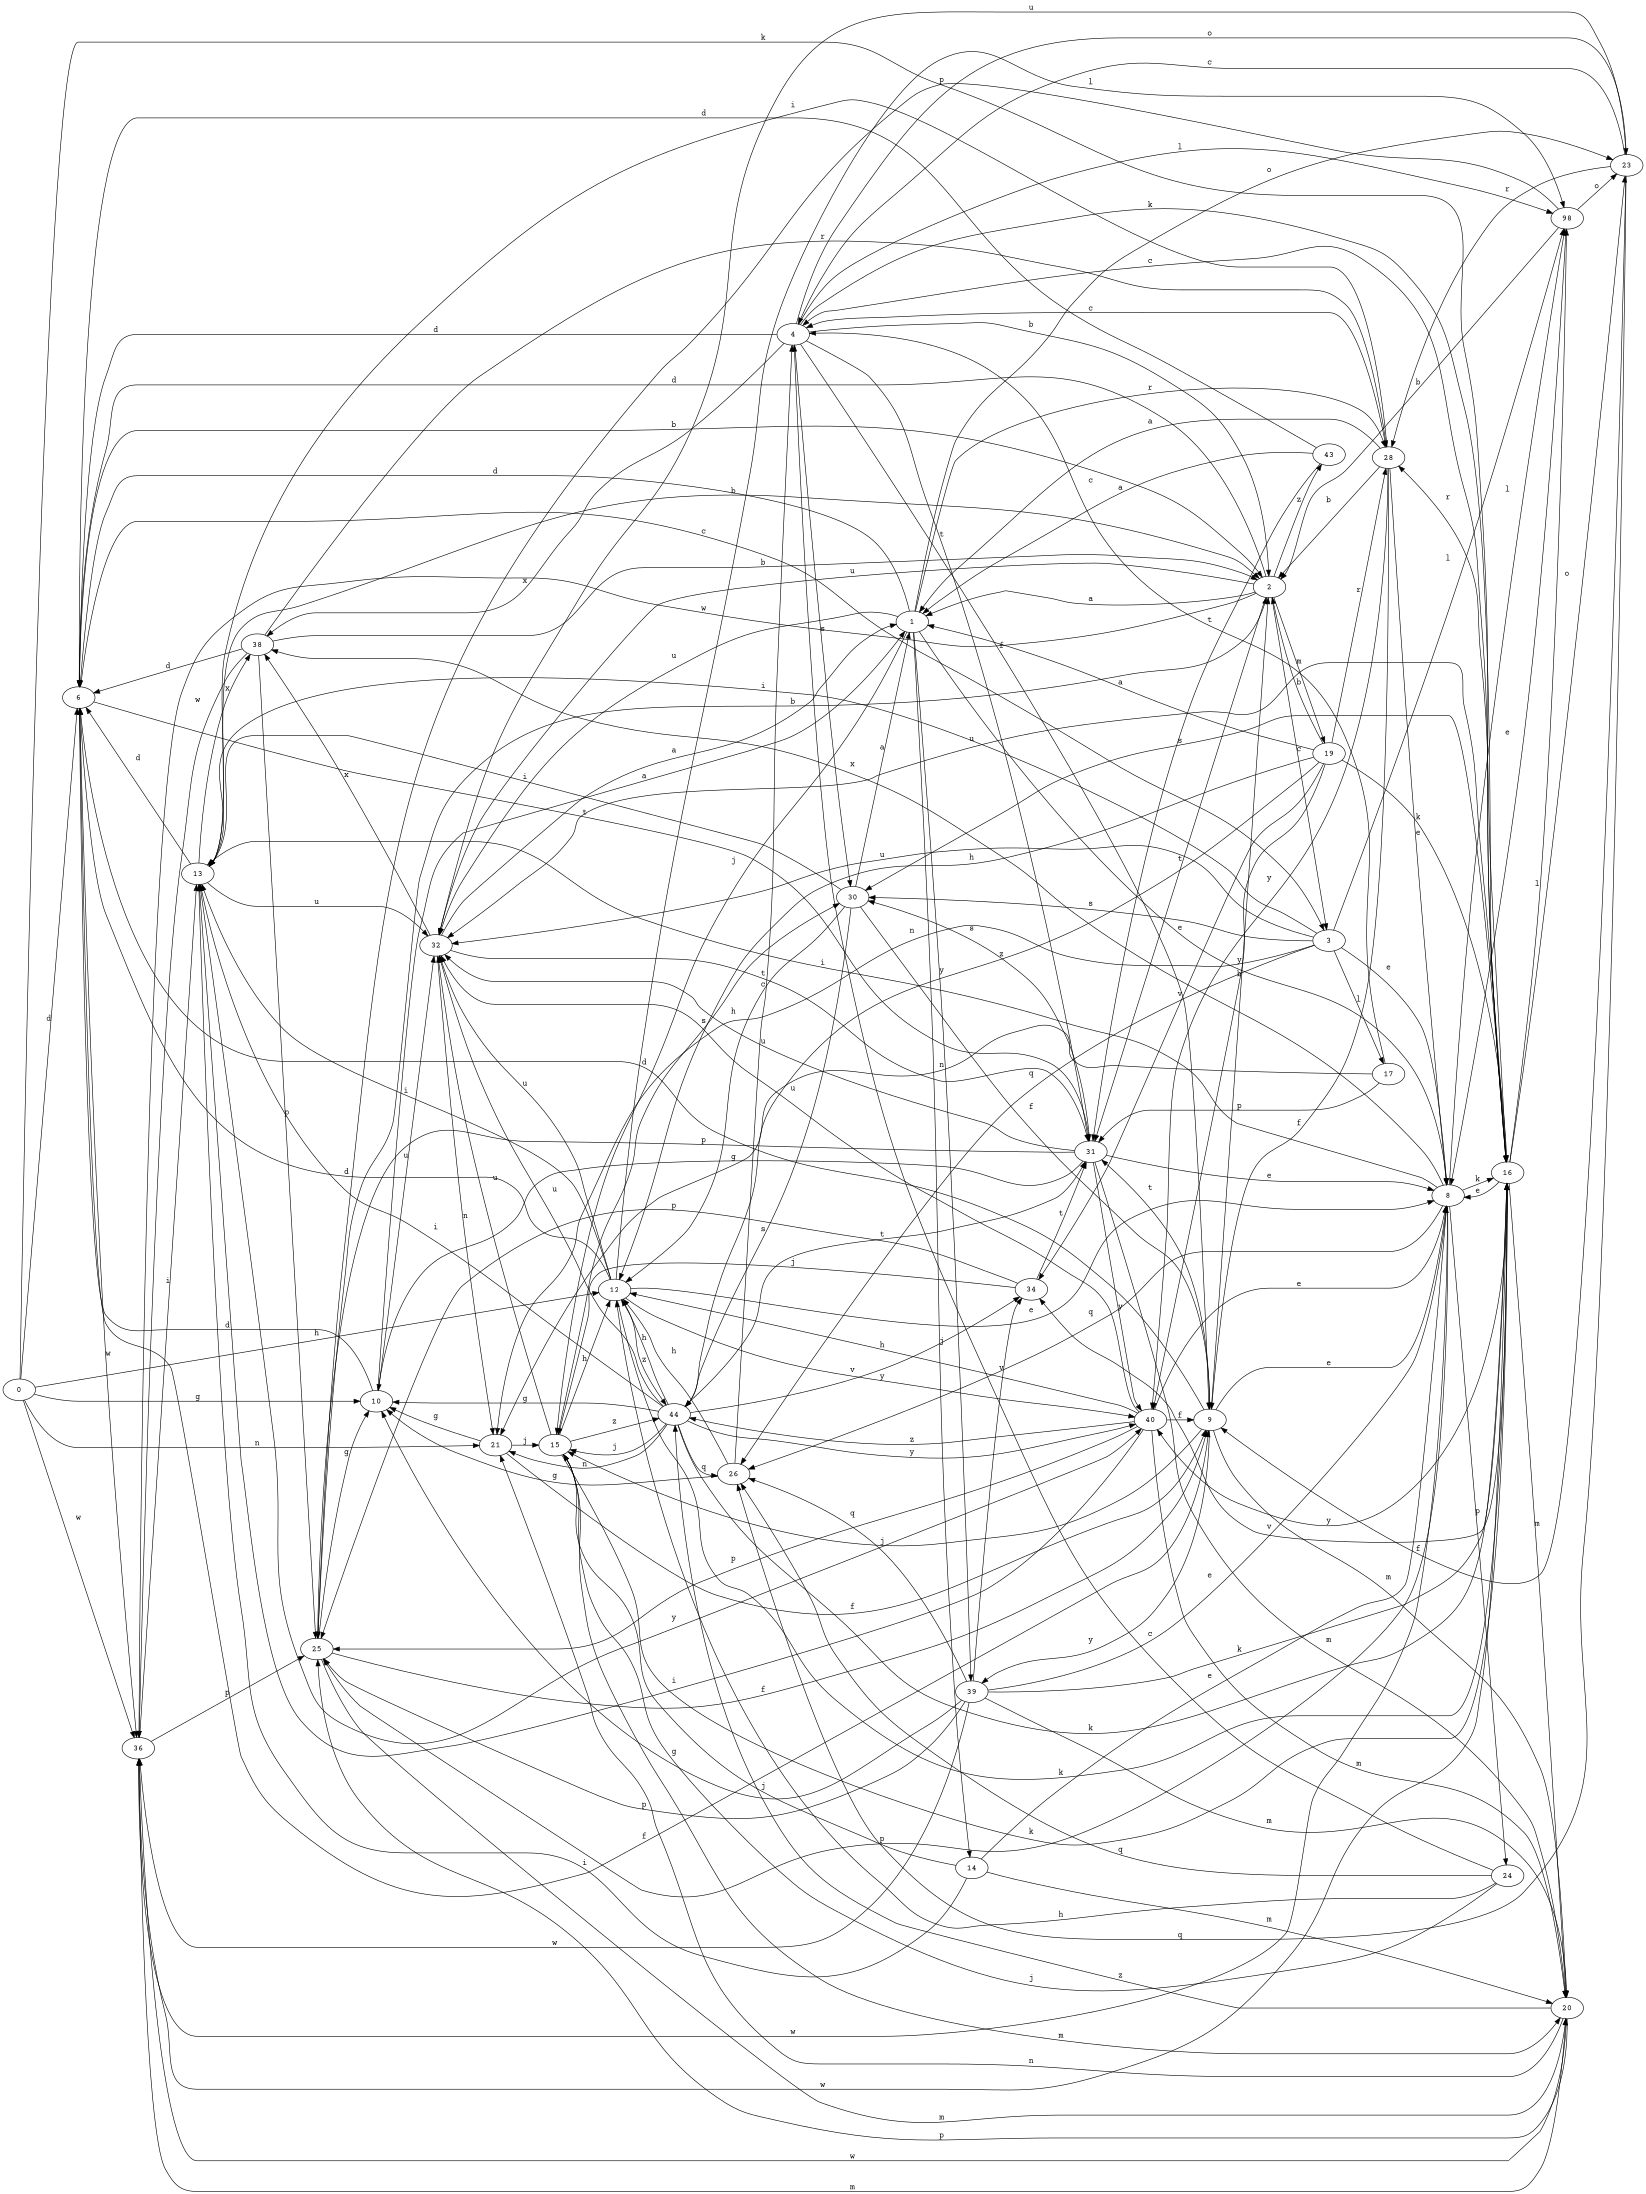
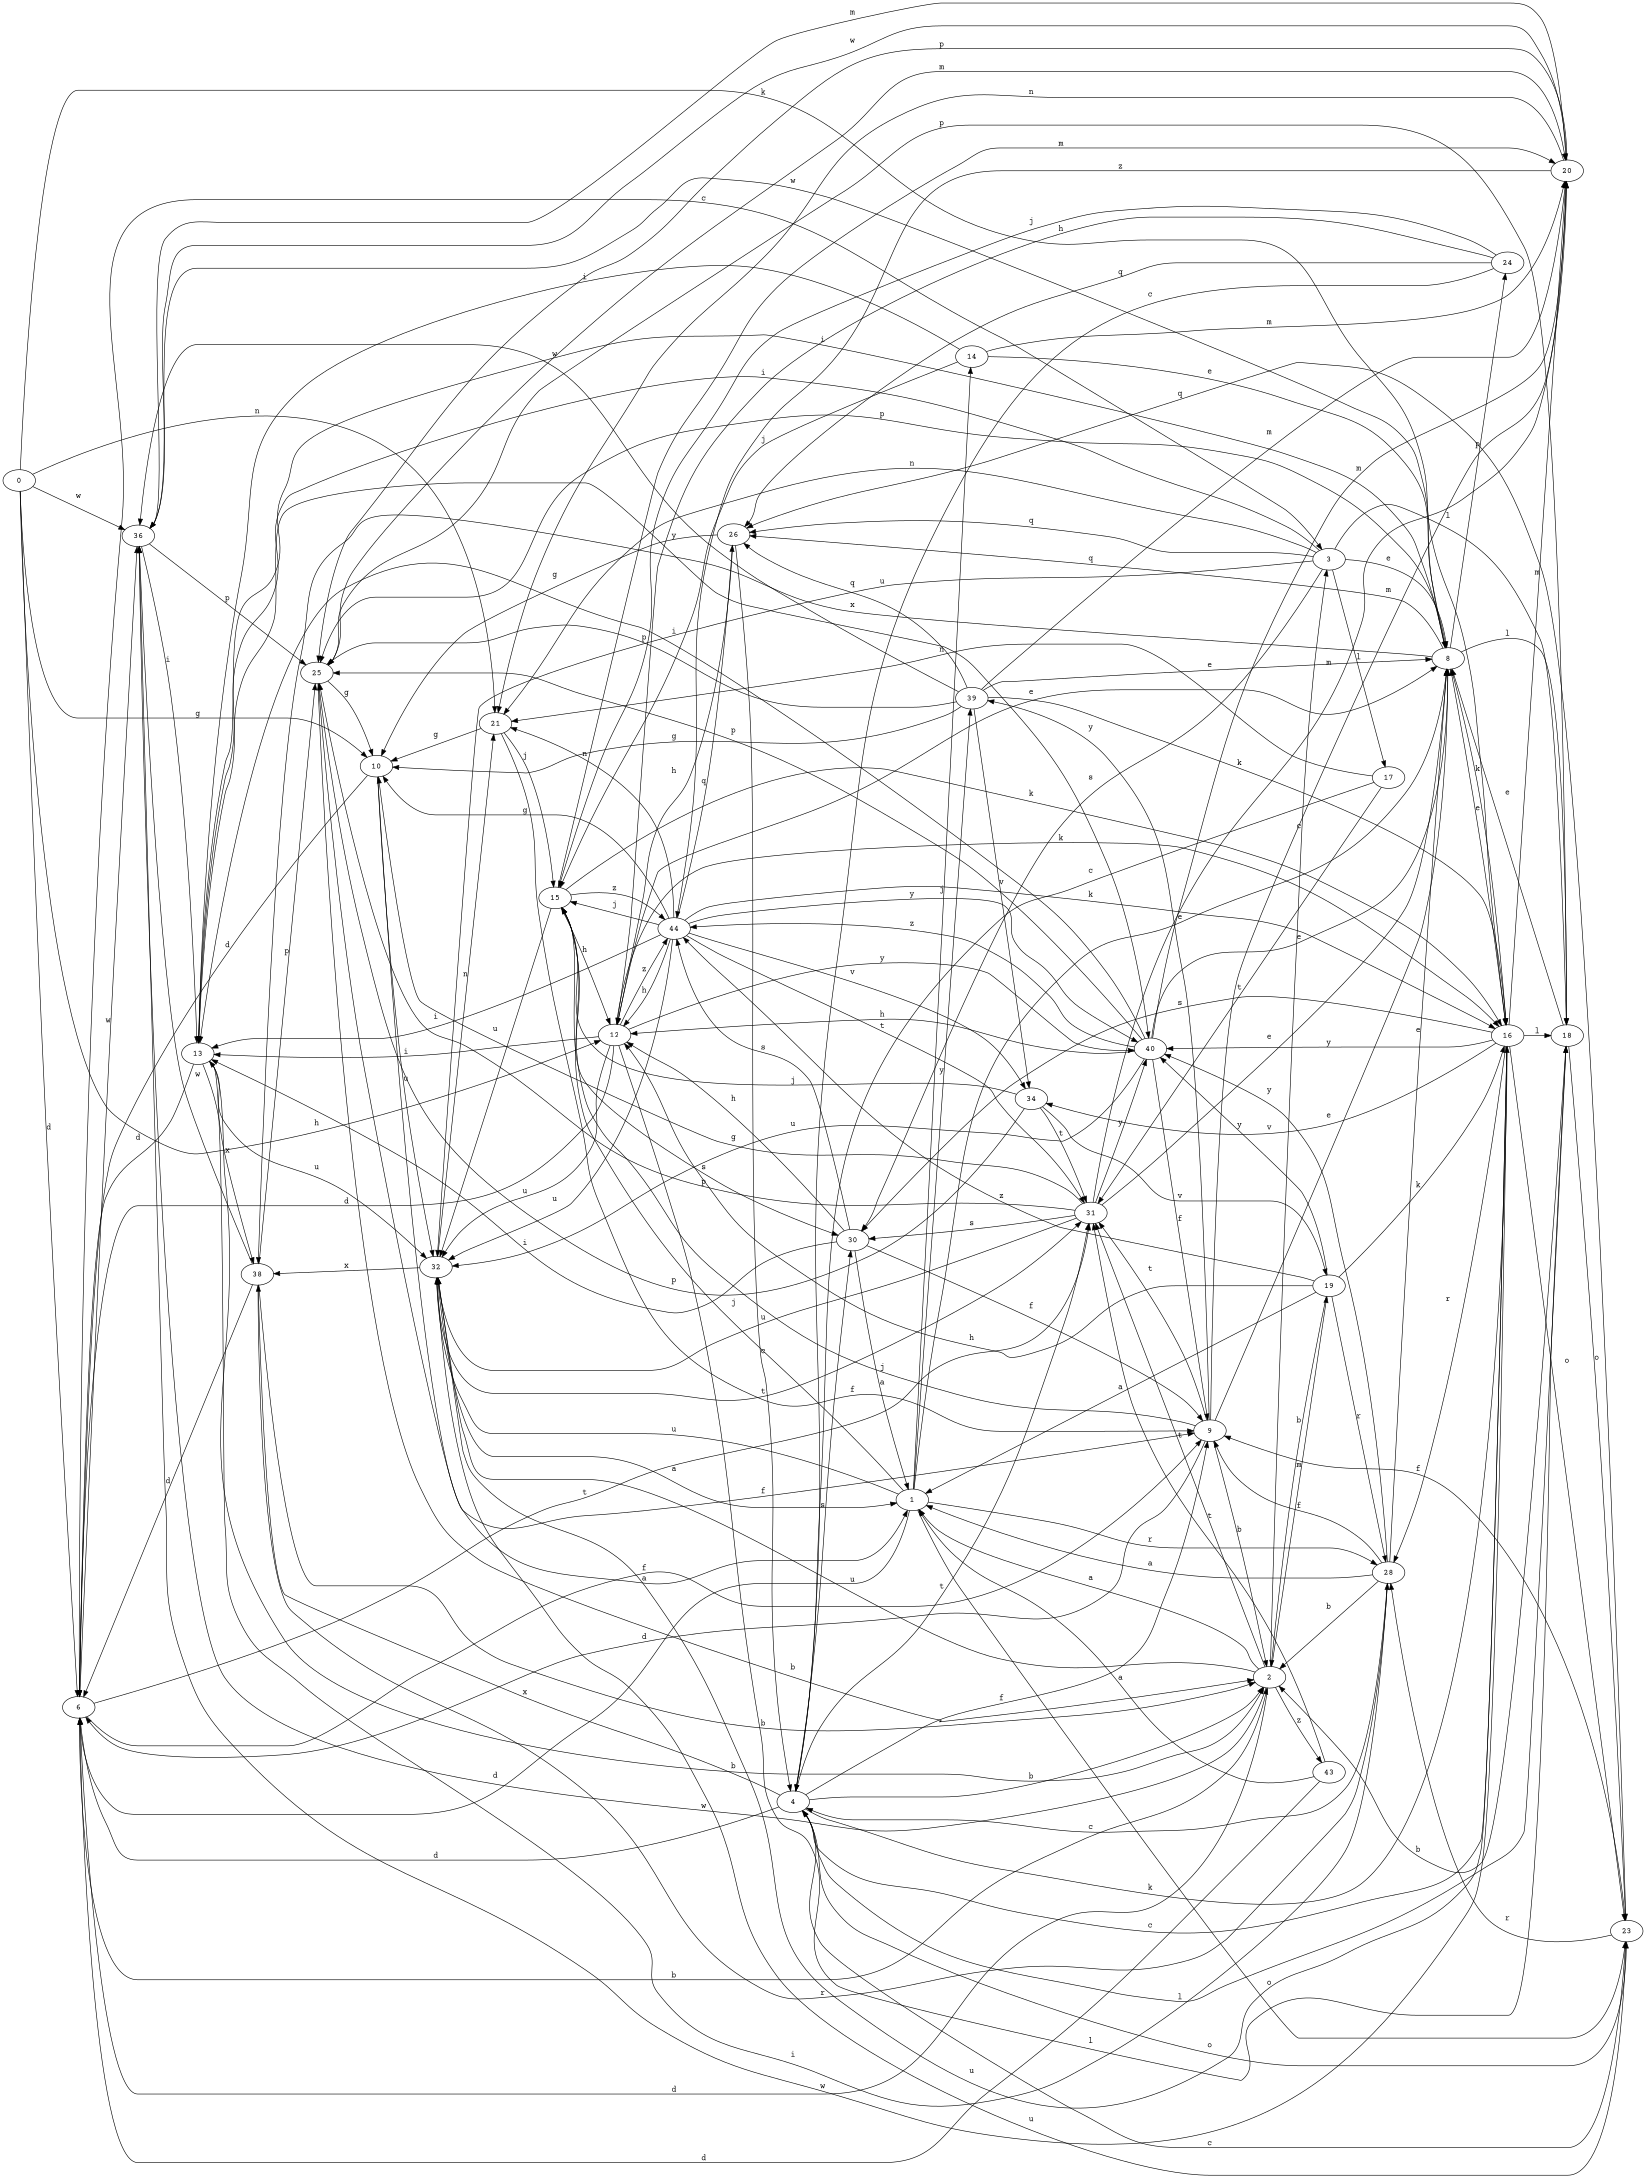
node "98": label "98" -> "18"
edge "19" -> "34": reversed
edge "17" -> "31": label "p" -> "t"
